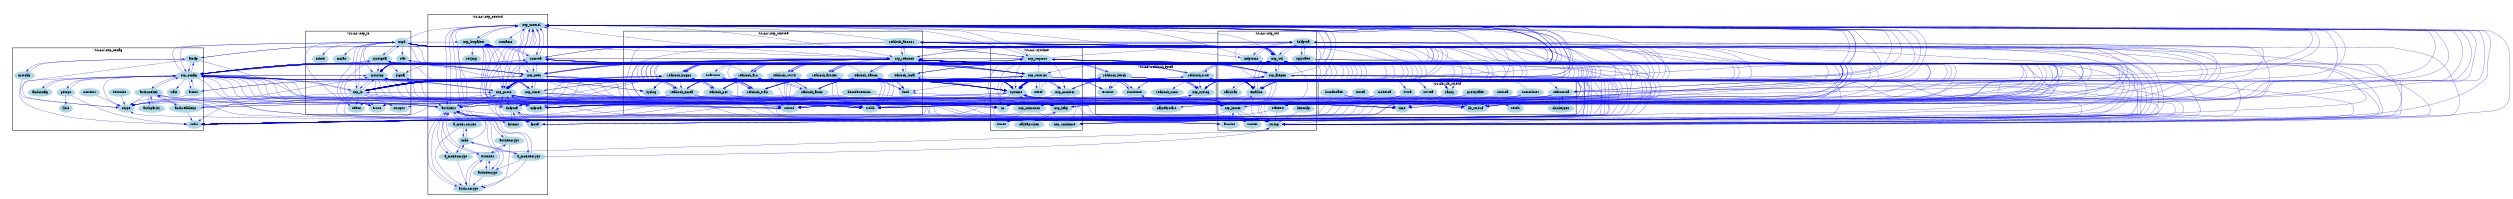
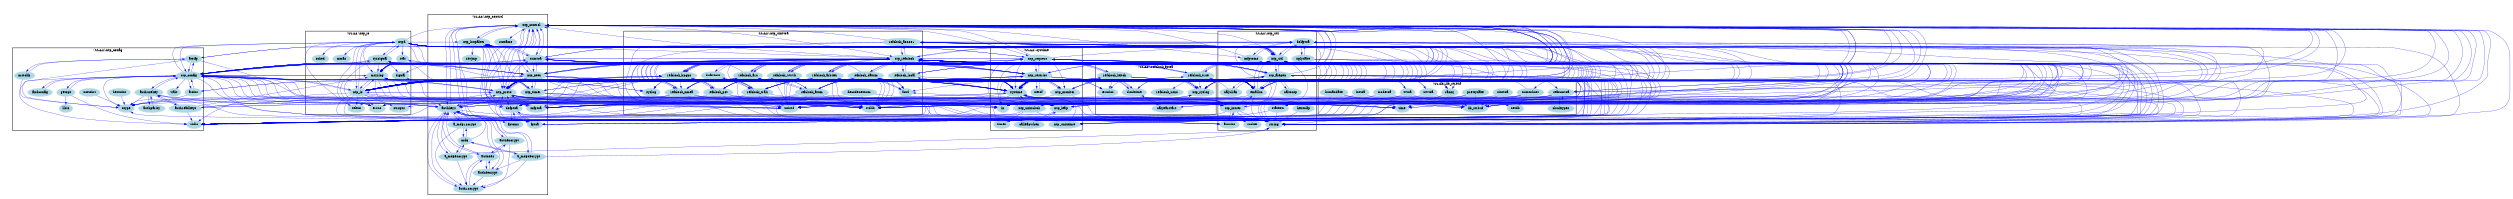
edge "netof" -> "ntp_control": now "ntp_restrict" -> "ntp_control"
edge "numtoa" -> "numtohost": added
edge "ntp_request" -> "ntp_restrict": added
node "caltontp": added
edge "ntp_intres" -> "msyslog": now "caljulian" -> "msyslog"
